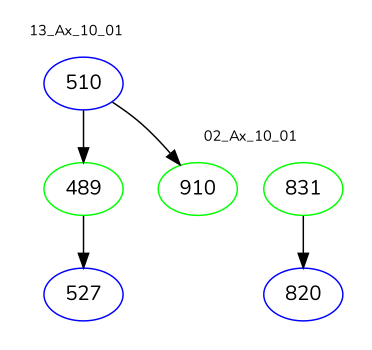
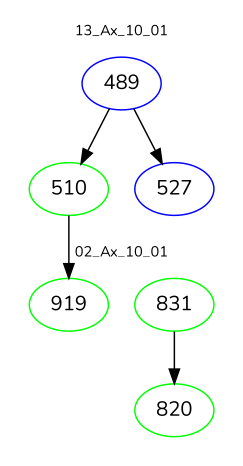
node "510": color blue -> green
edge "510" -> "489": reversed
node "489": color green -> blue
node "910": label "910" -> "919"
node "820": color blue -> green
